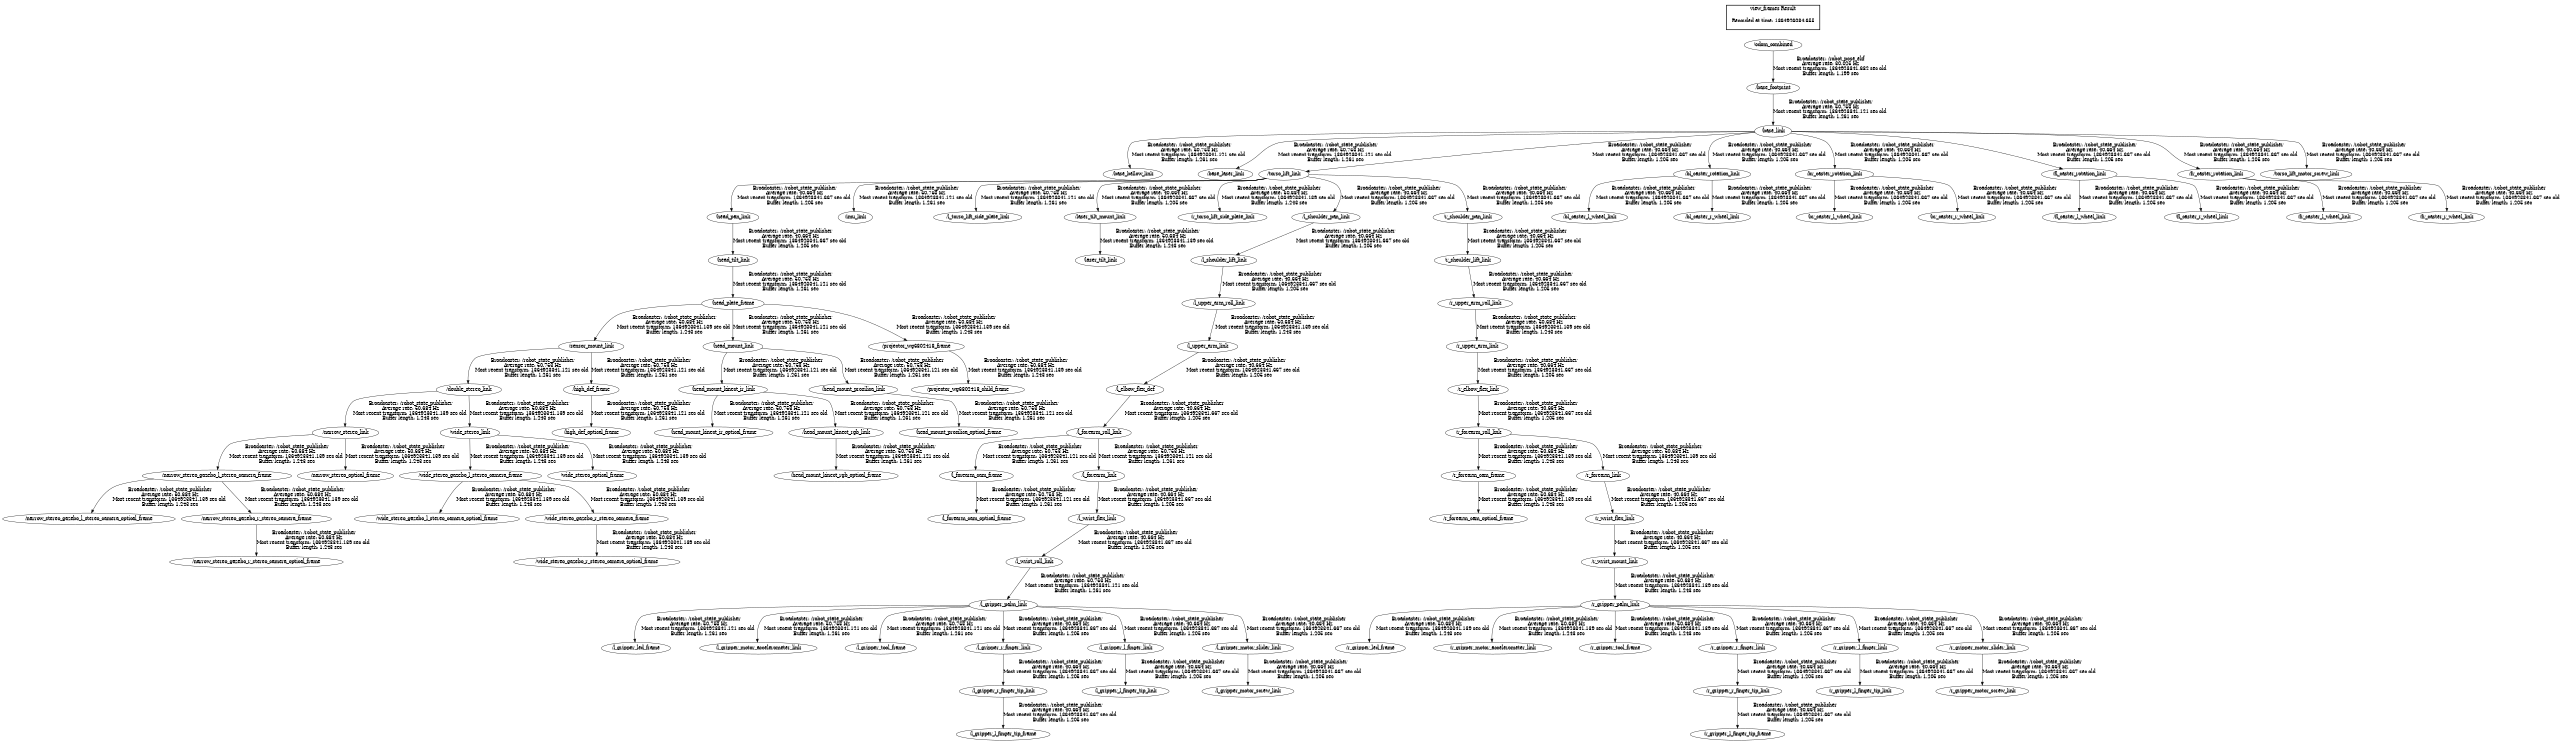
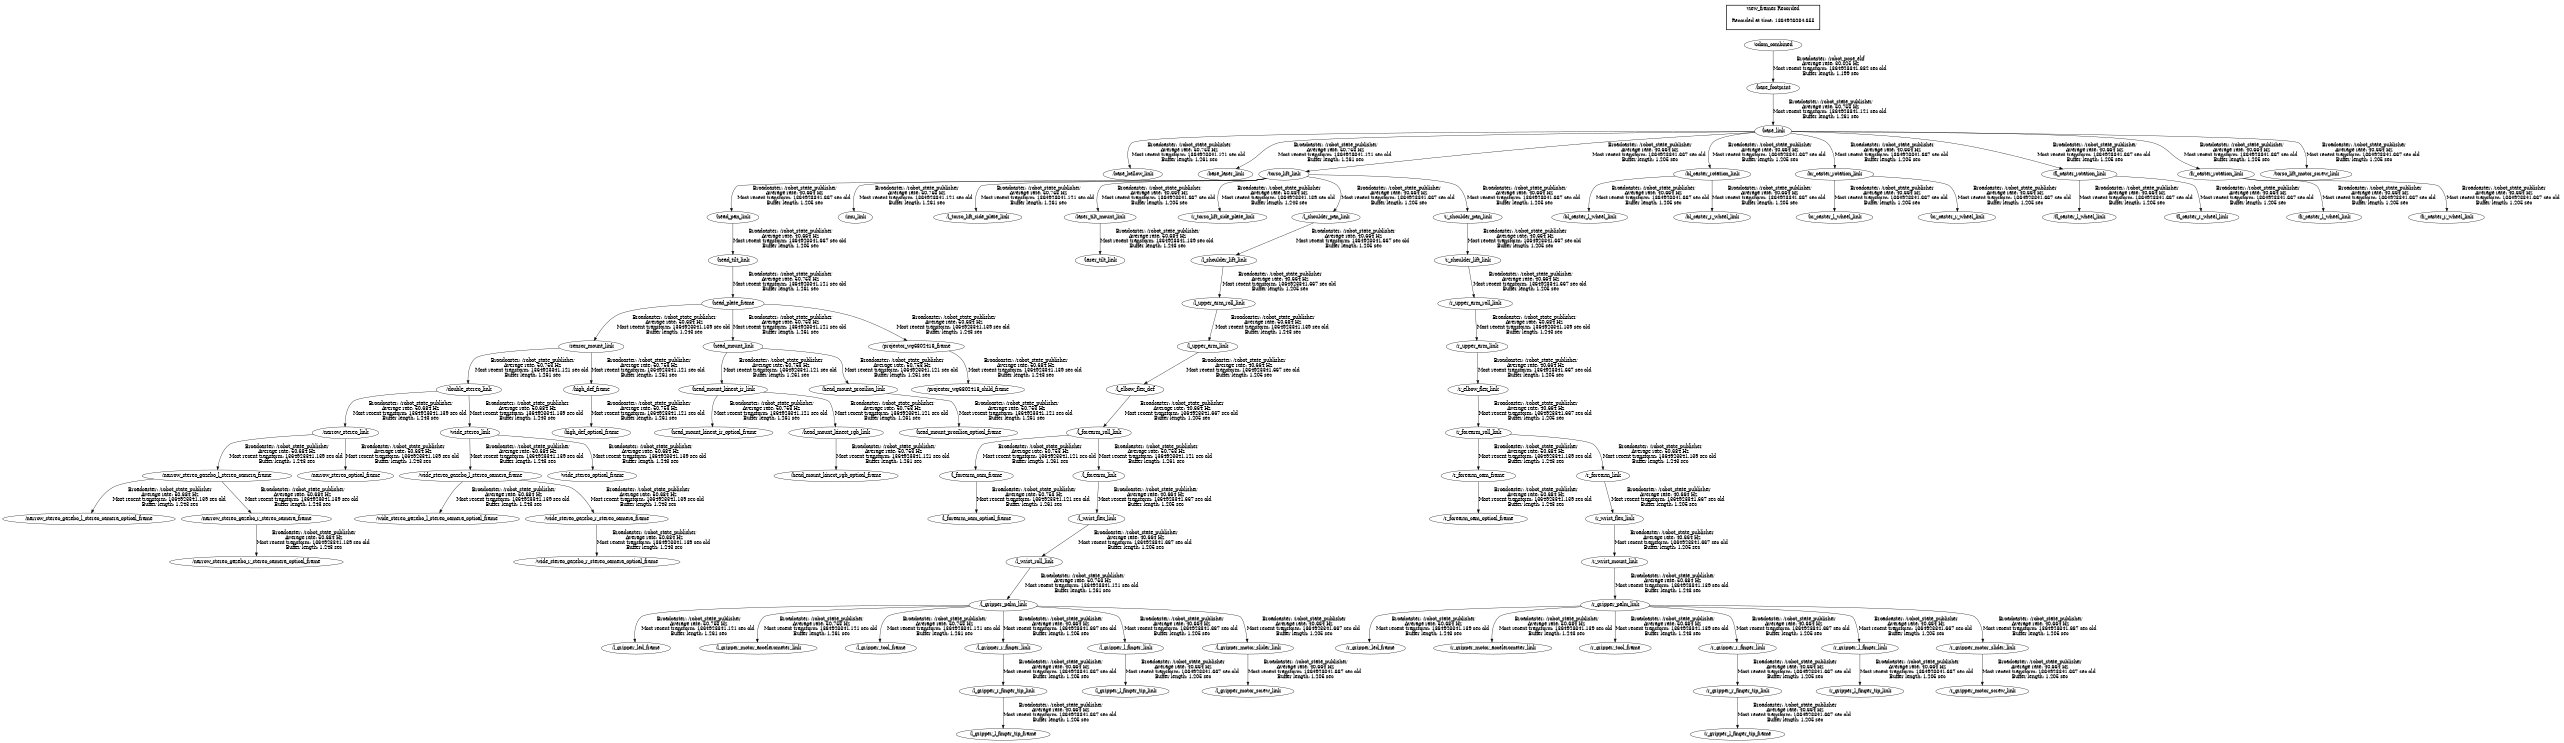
cluster "view_frames Result": label "view_frames Result" -> "view_frames Recorded"
